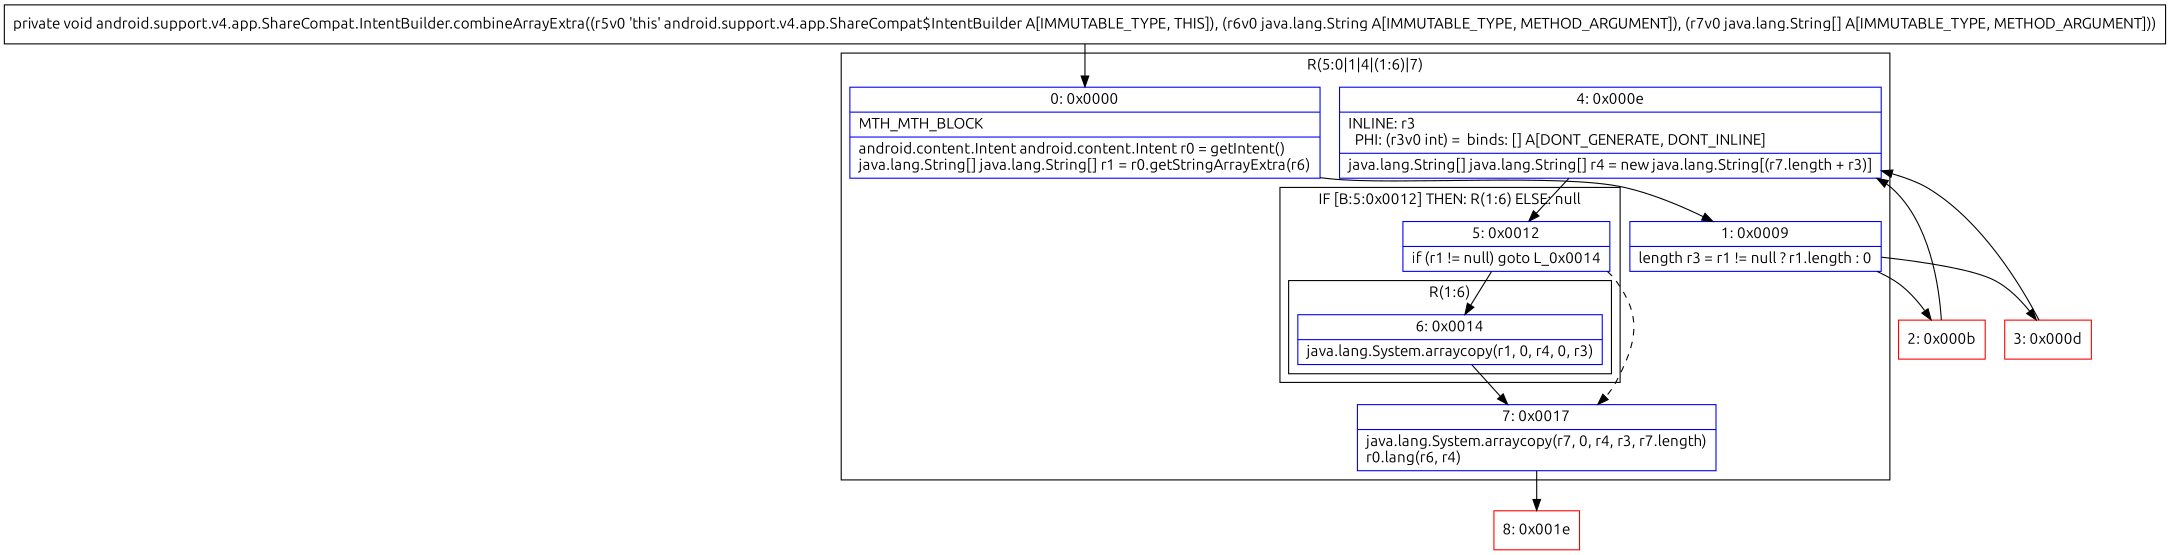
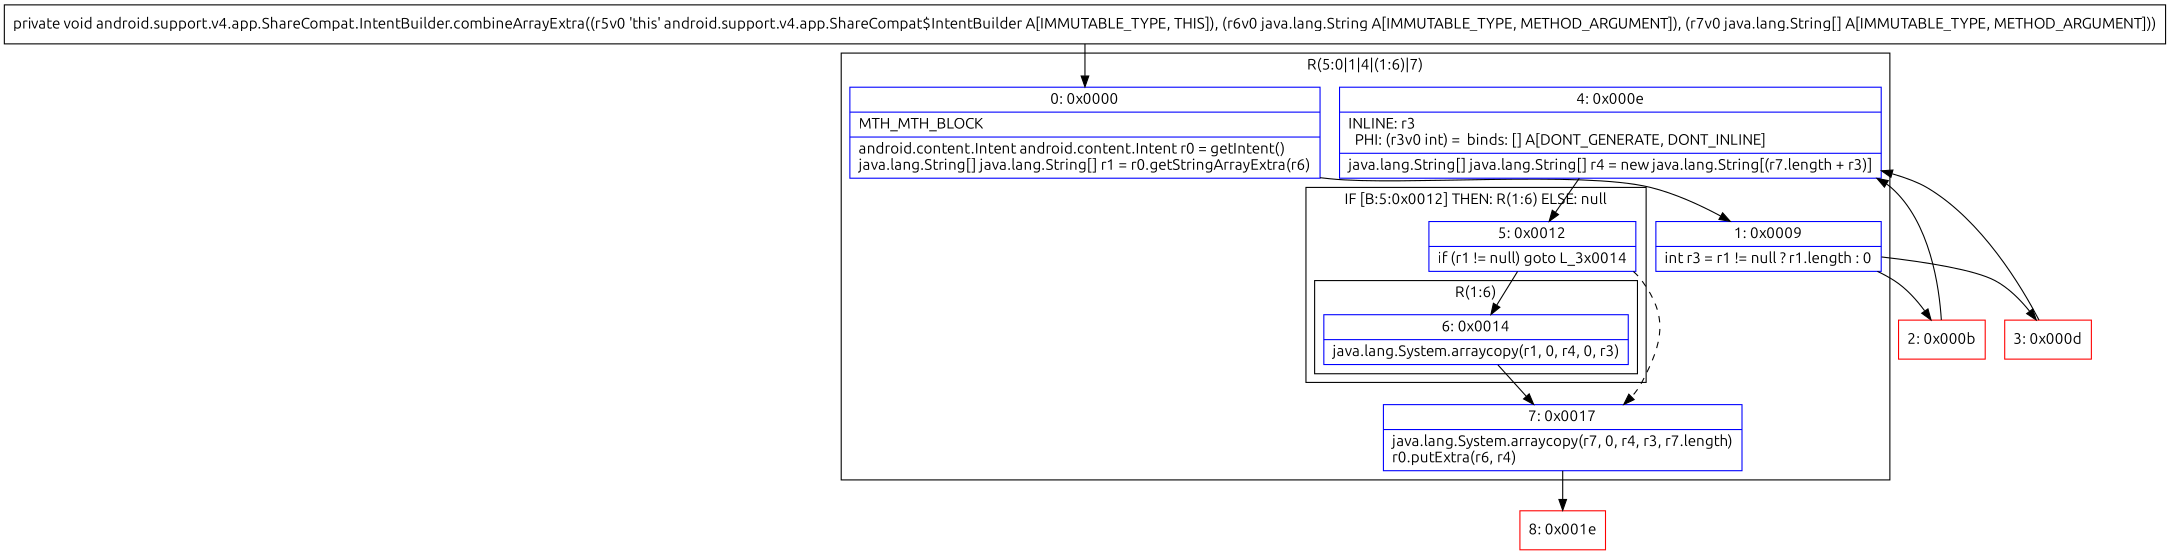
node "5: 0x0012": text "if (r1 != null) goto L_0x0014" -> "if (r1 != null) goto L_3x0014"
node "1: 0x0009": text "length r3 = r1 != null ? r1.length : 0" -> "int r3 = r1 != null ? r1.length : 0"
node "7: 0x0017": text "r0.lang(r6, r4)" -> "r0.putExtra(r6, r4)"
